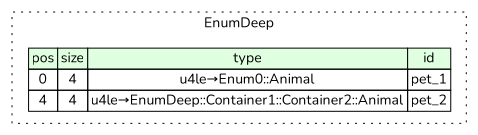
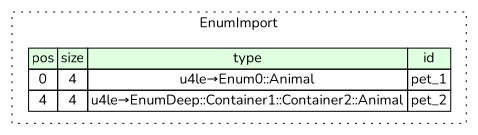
cluster "EnumDeep": label "EnumDeep" -> "EnumImport"
